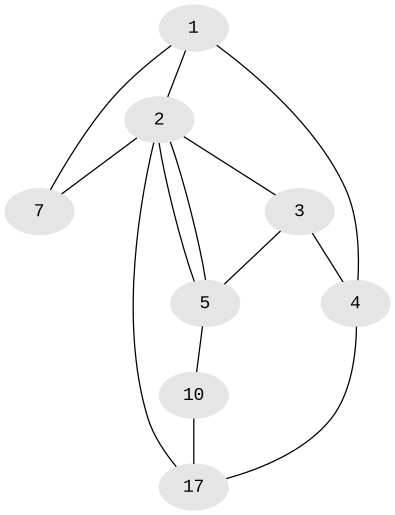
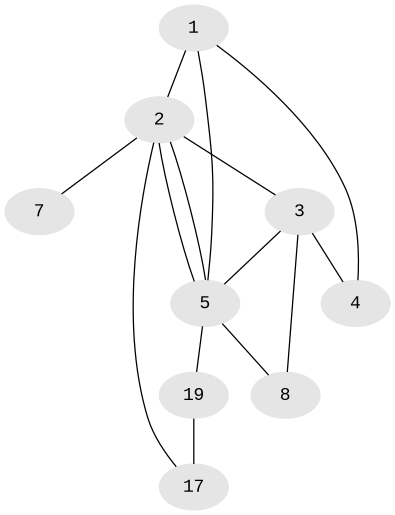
edge "1" -- "7": now "1" -- "5"
node "10": label "10" -> "19"
node "8": added
edge "4" -- "17": removed
